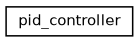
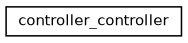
node "pid_controller": label "pid_controller" -> "controller_controller"
